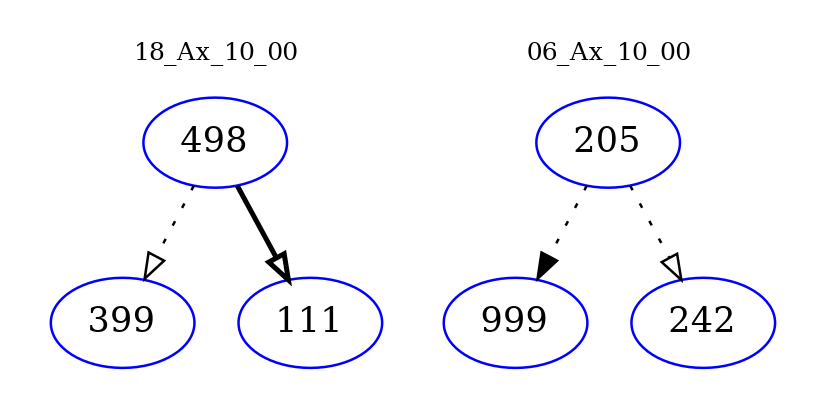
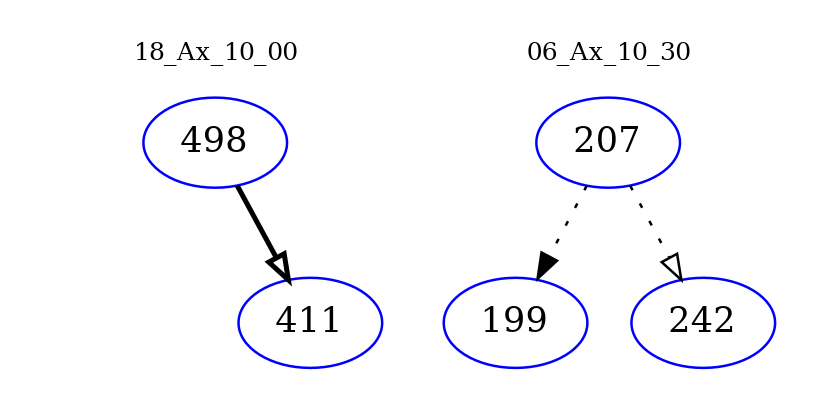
cluster "06_Ax_10_00": label "06_Ax_10_00" -> "06_Ax_10_30"
node "205": label "205" -> "207"
node "399": removed
node "111": label "111" -> "411"
node "999": label "999" -> "199"
